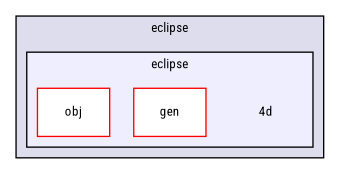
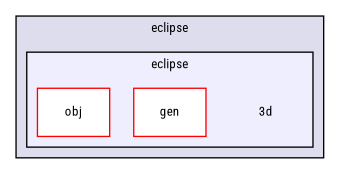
node "4d": label "4d" -> "3d"
